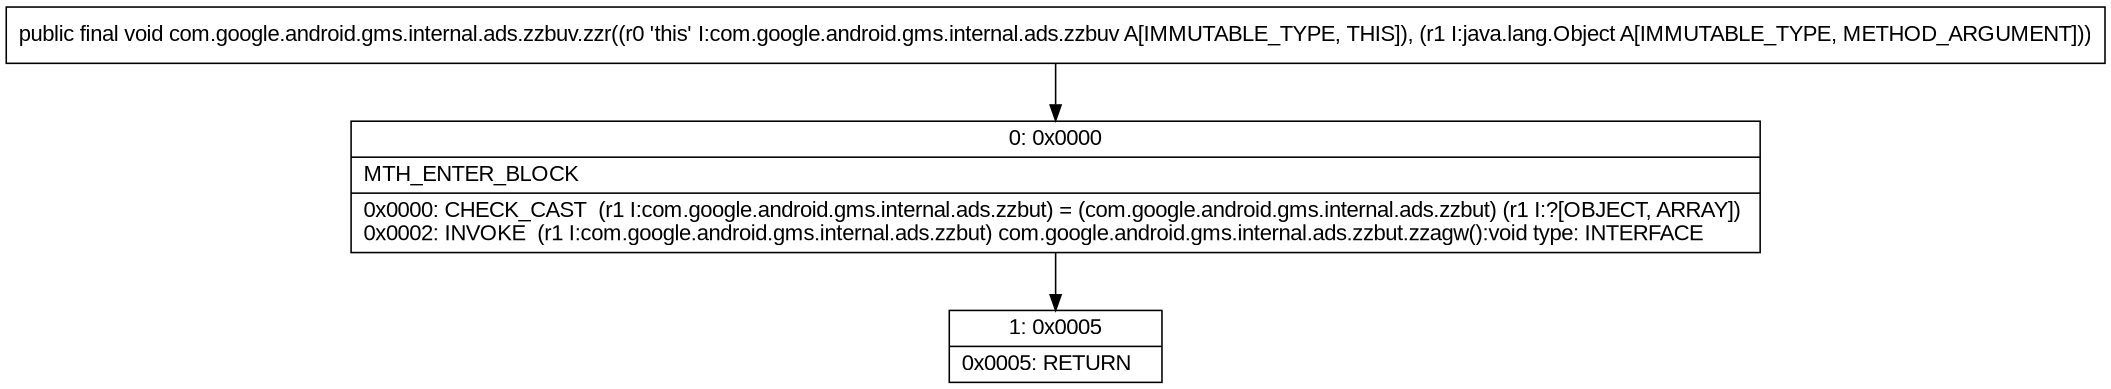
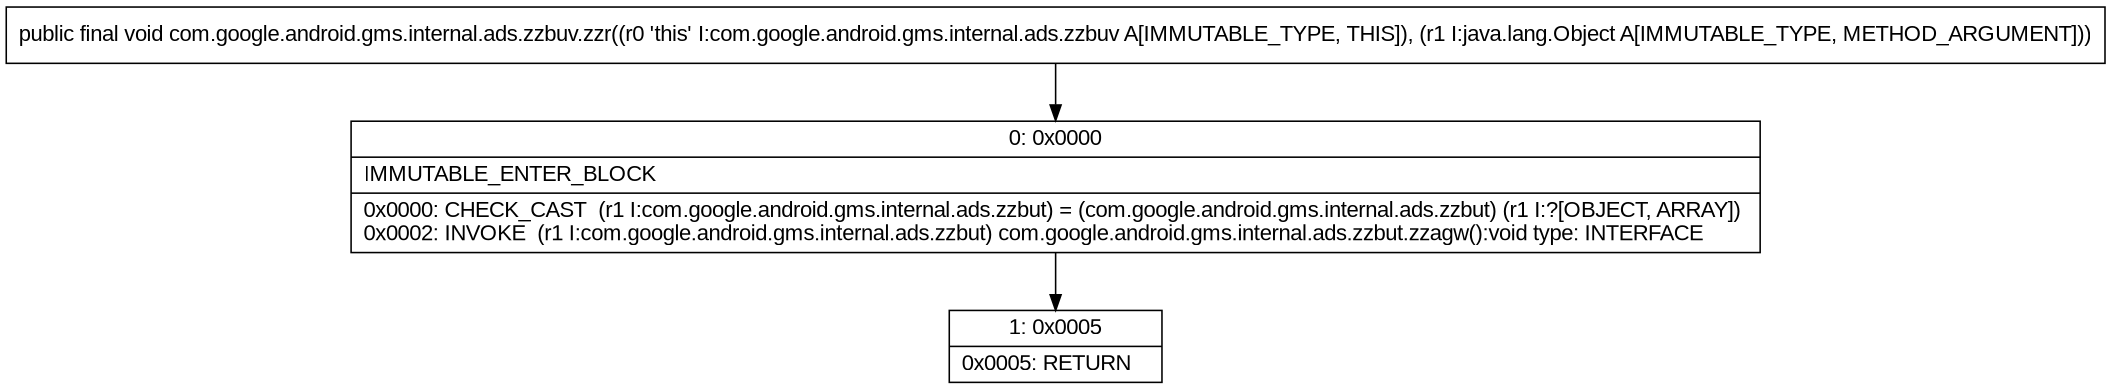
node "0: 0x0000": text "MTH_ENTER_BLOCK" -> "IMMUTABLE_ENTER_BLOCK"
